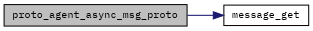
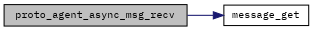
node "proto_agent_async_msg_proto": label "proto_agent_async_msg_proto" -> "proto_agent_async_msg_recv"
